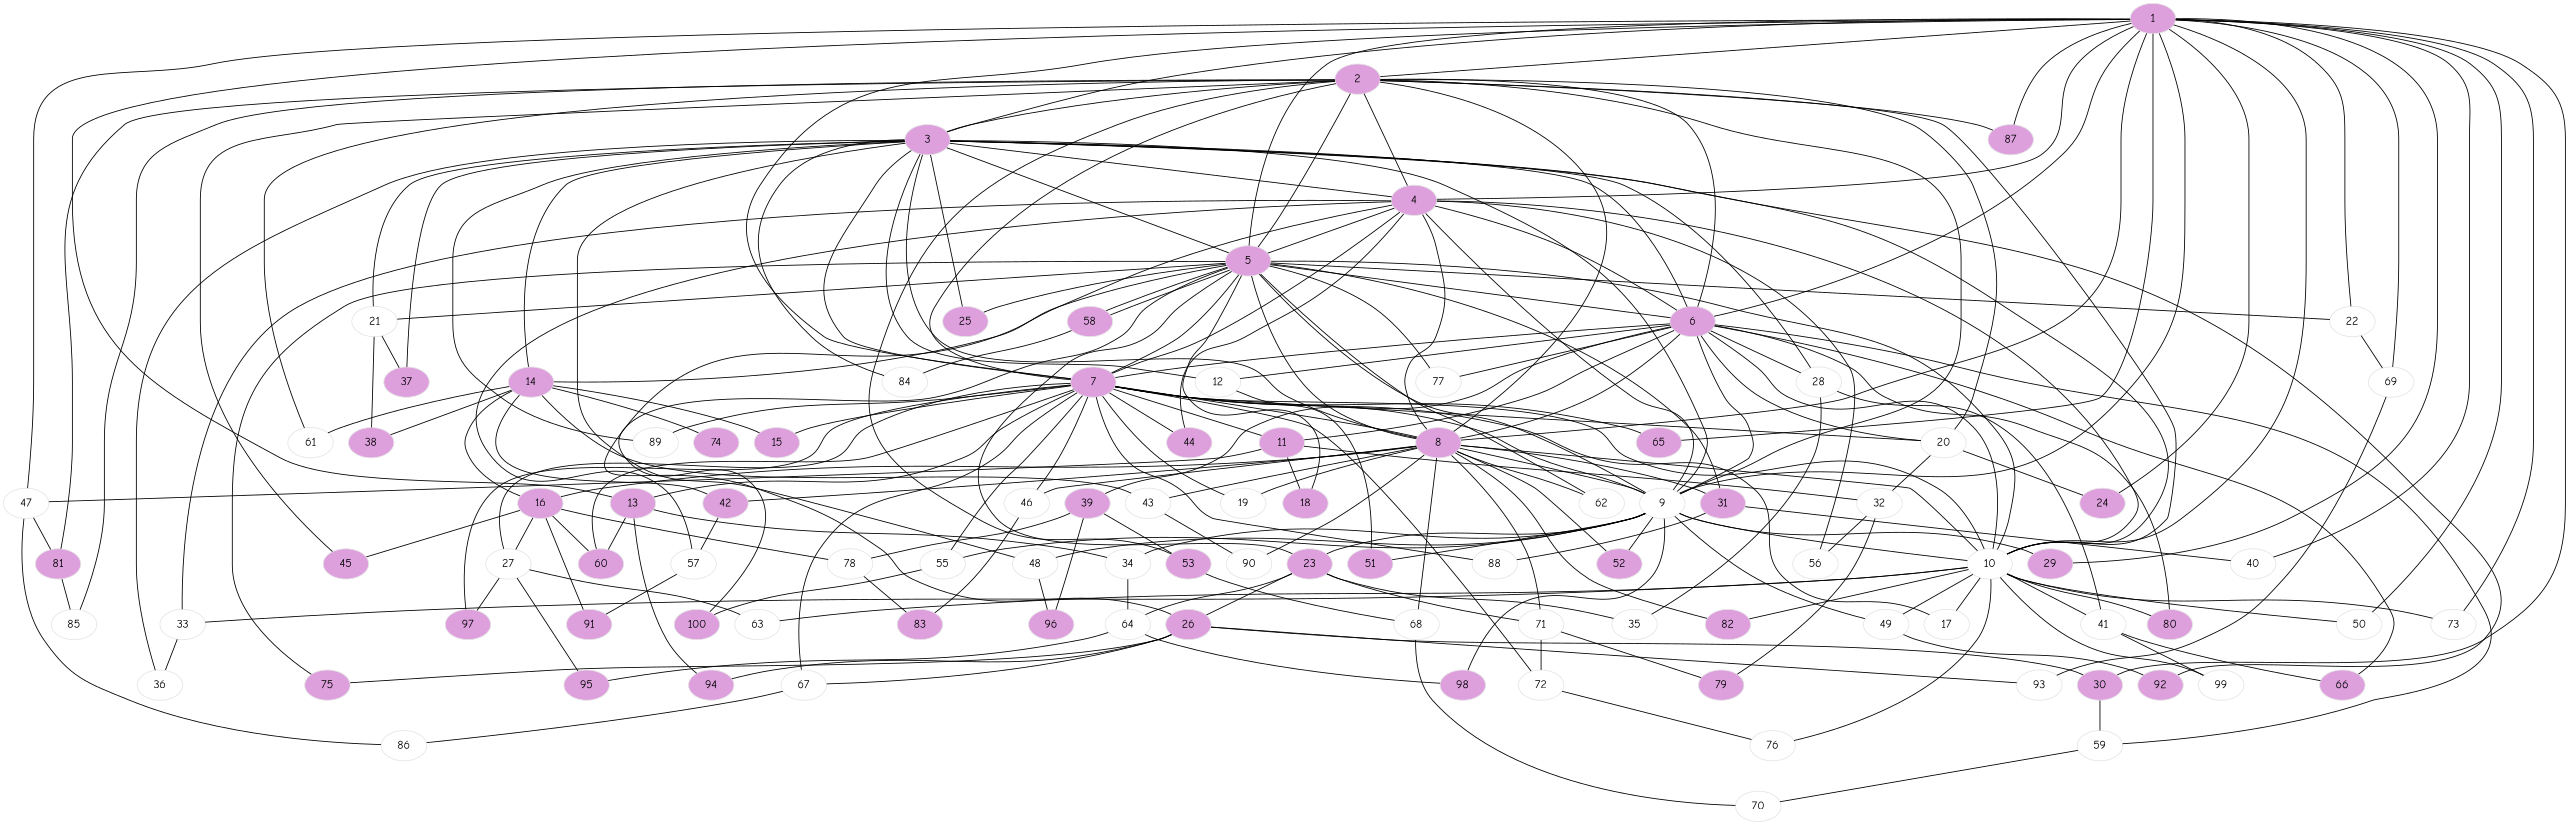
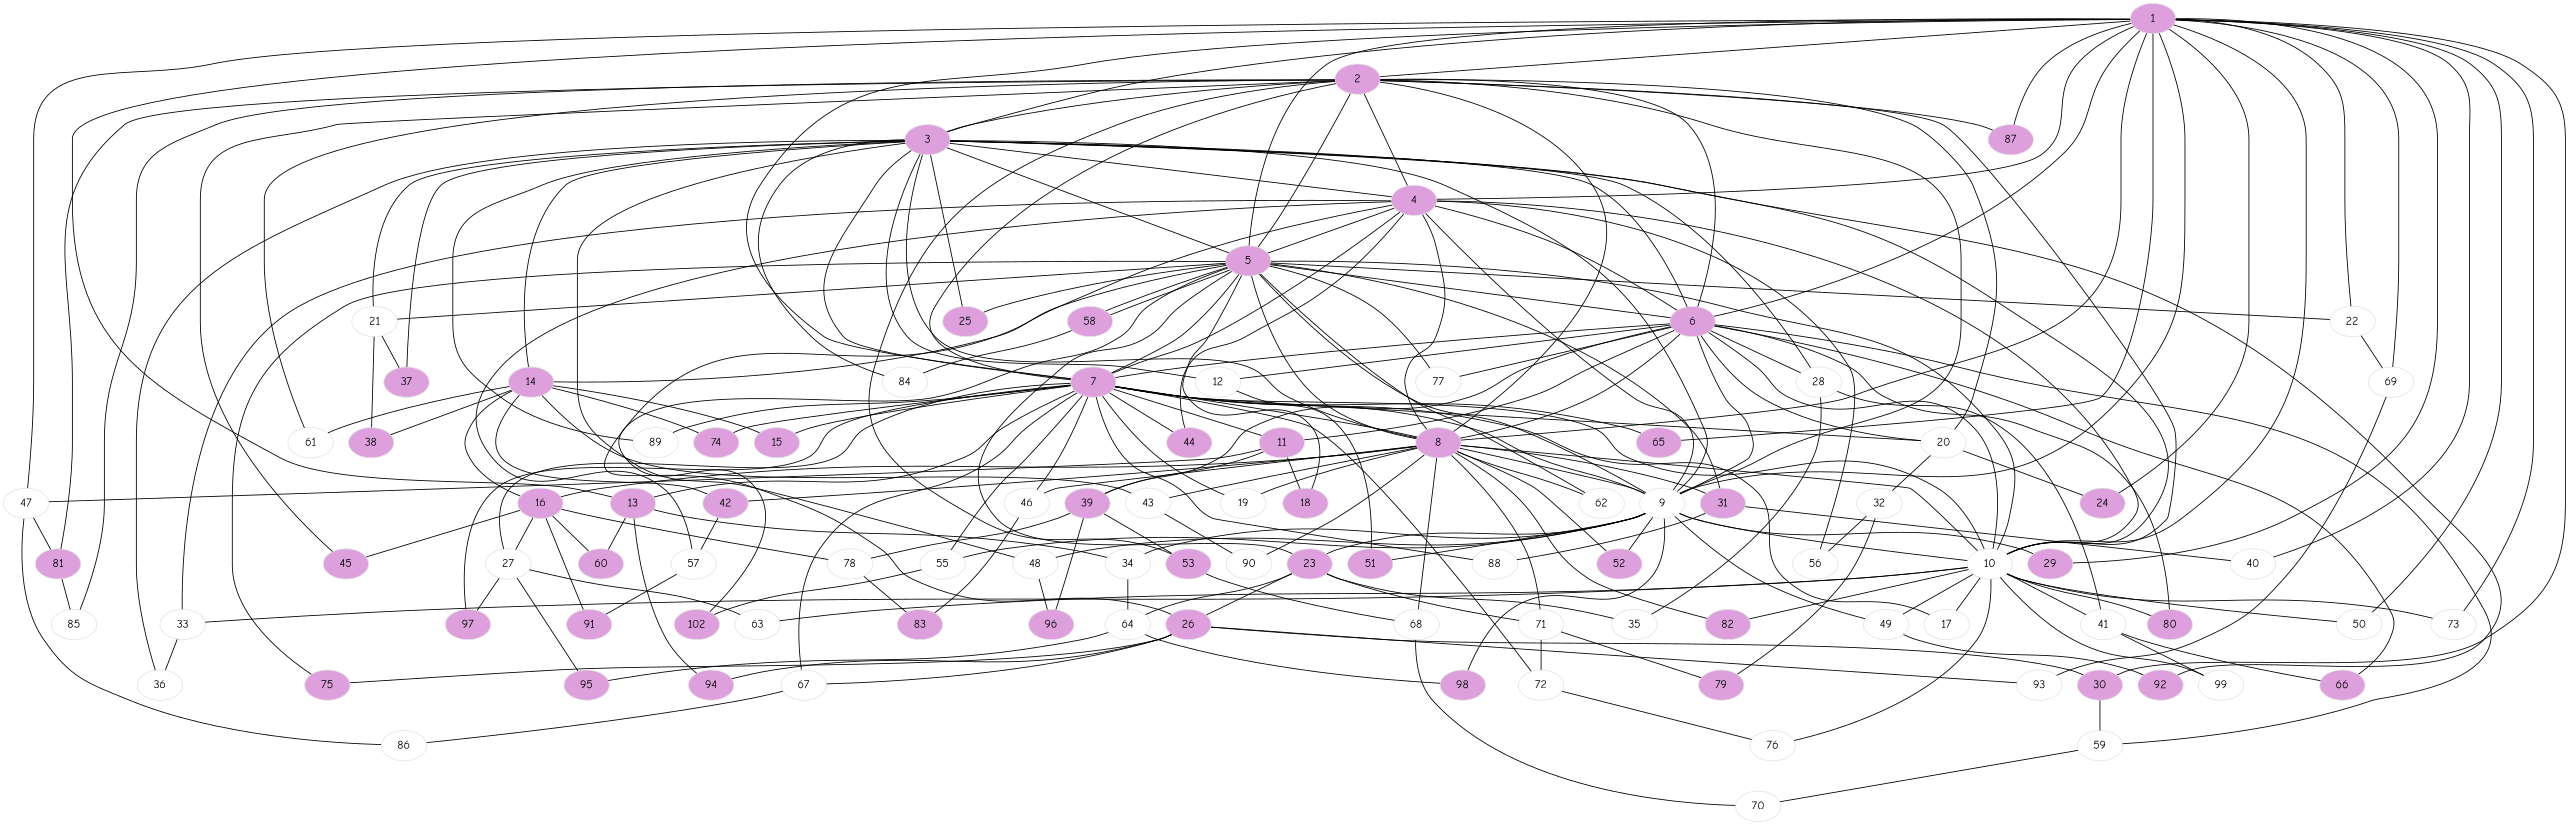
edge "7" -- "60": now "7" -- "74"
edge "11" -- "32": now "11" -- "39"
node "100": label "100" -> "102"
